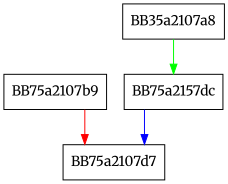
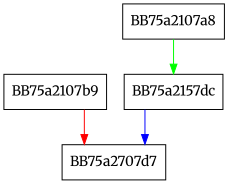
node "BB35a2107a8": label "BB35a2107a8" -> "BB75a2107a8"
node "BB75a2107d7": label "BB75a2107d7" -> "BB75a2707d7"
